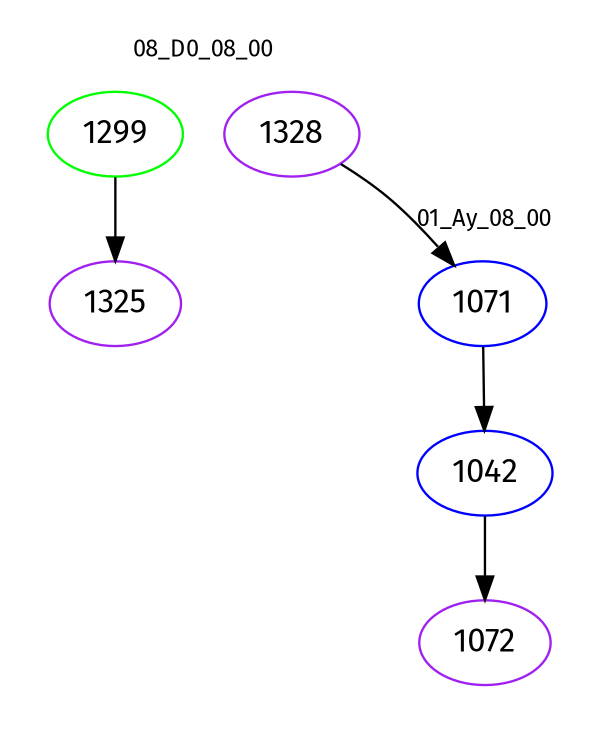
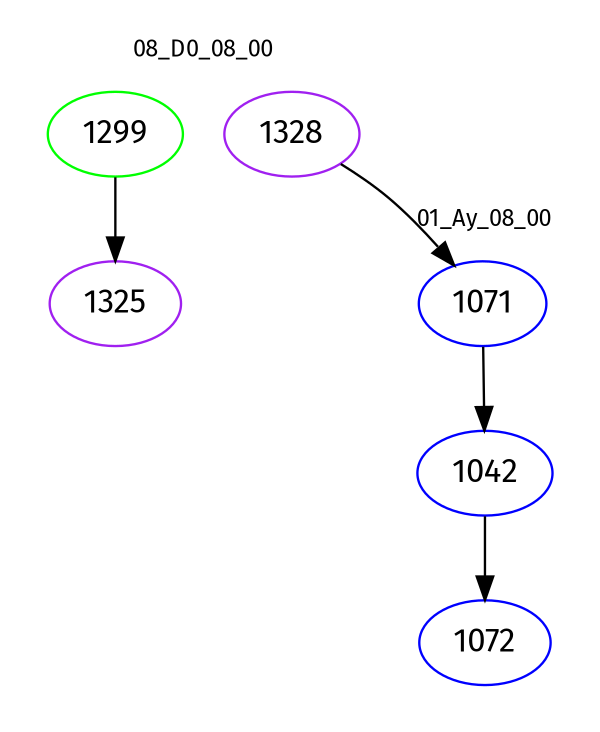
node "1072": color purple -> blue
